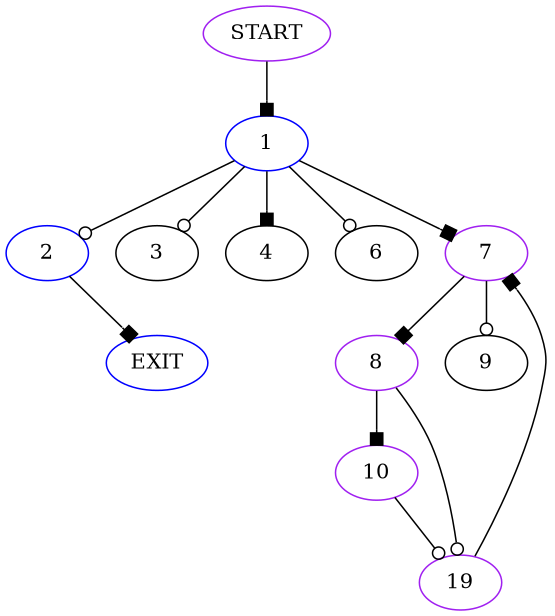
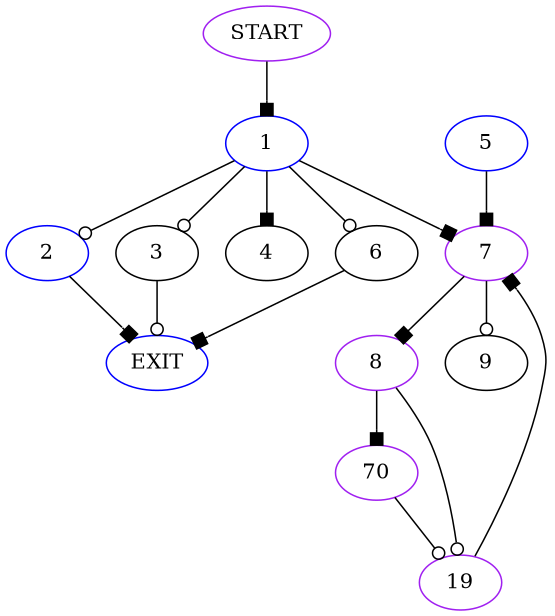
node "5": added
edge "3" -> "EXIT": added
edge "6" -> "EXIT": added
node "10": label "10" -> "70"
